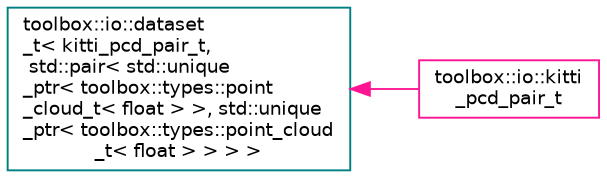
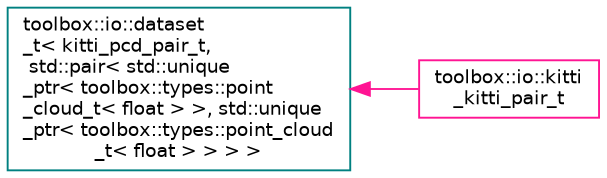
node "toolbox::io::kitti _pcd_pair_t": label "toolbox::io::kitti _pcd_pair_t" -> "toolbox::io::kitti _kitti_pair_t"
